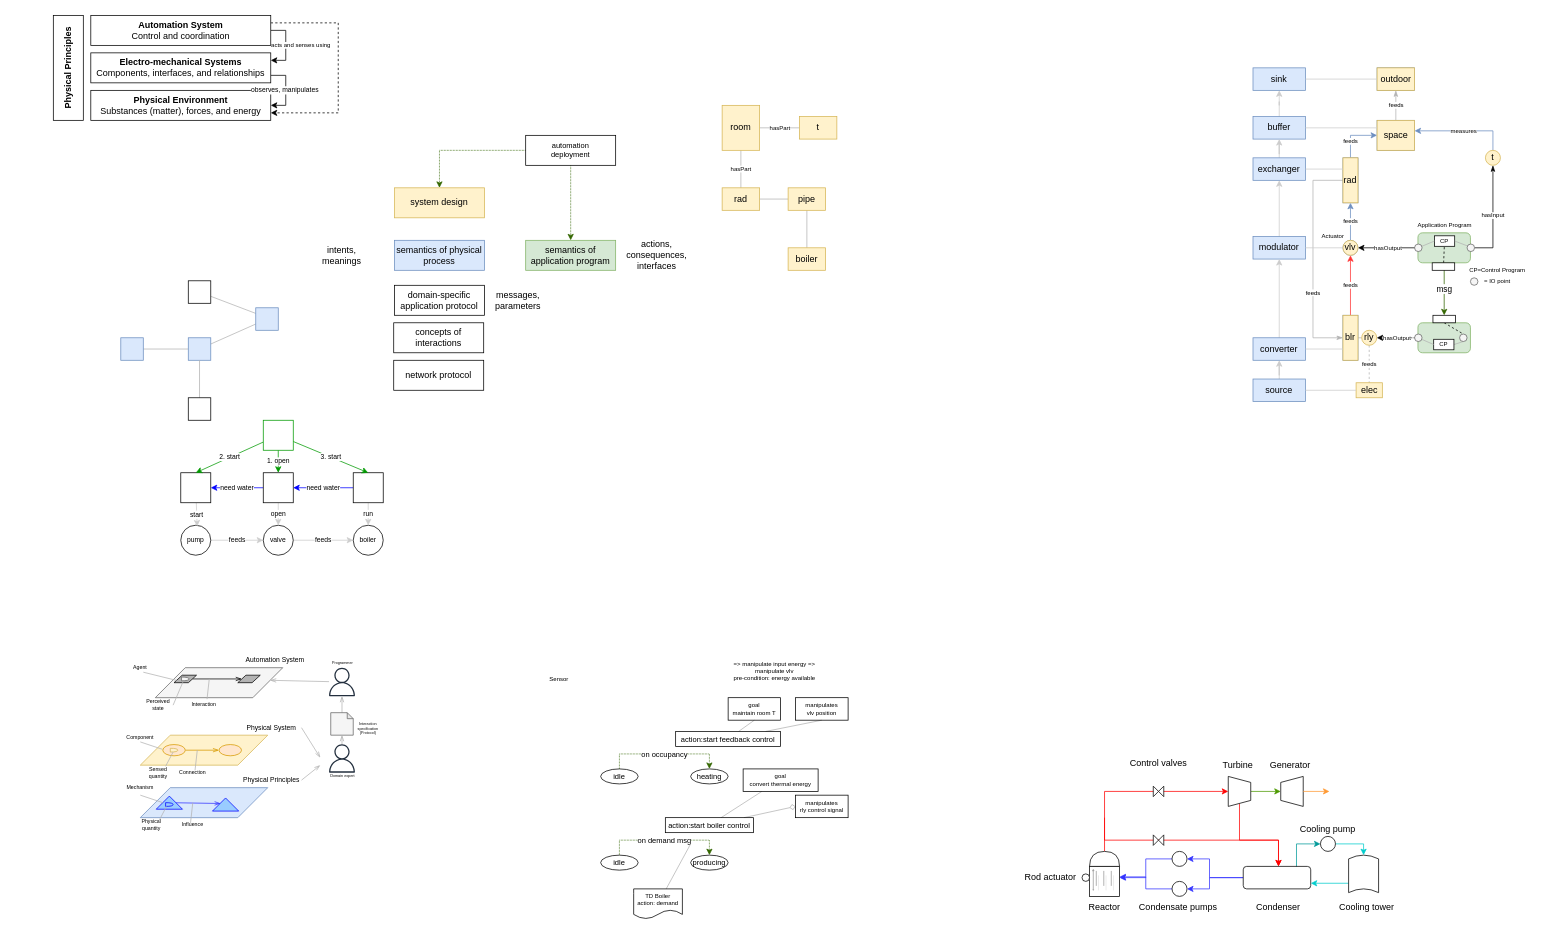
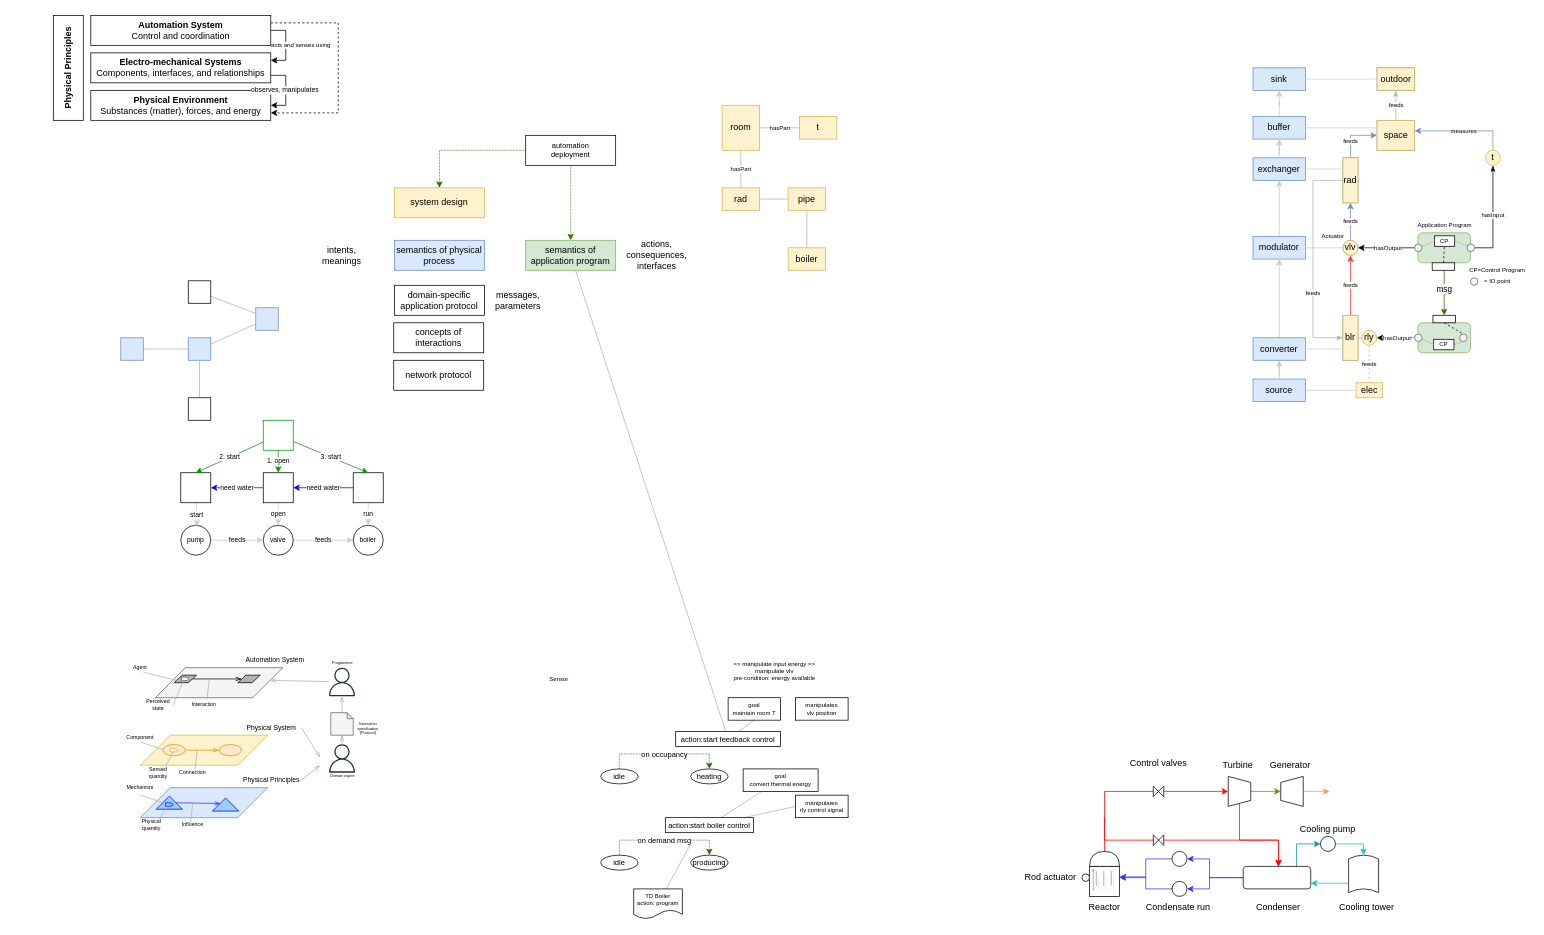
edge "manipulates vlv position" -- "action:start feedback control": now "semantics of application program" -- "action:start feedback control"
edge "action:start boiler control" -> "manipulates rly control signal": arrowhead diamond -> none
node "TD Boiler action: demand": label "TD Boiler action: demand" -> "TD Boiler action: program"
node "Condensate pumps": label "Condensate pumps" -> "Condensate run"
